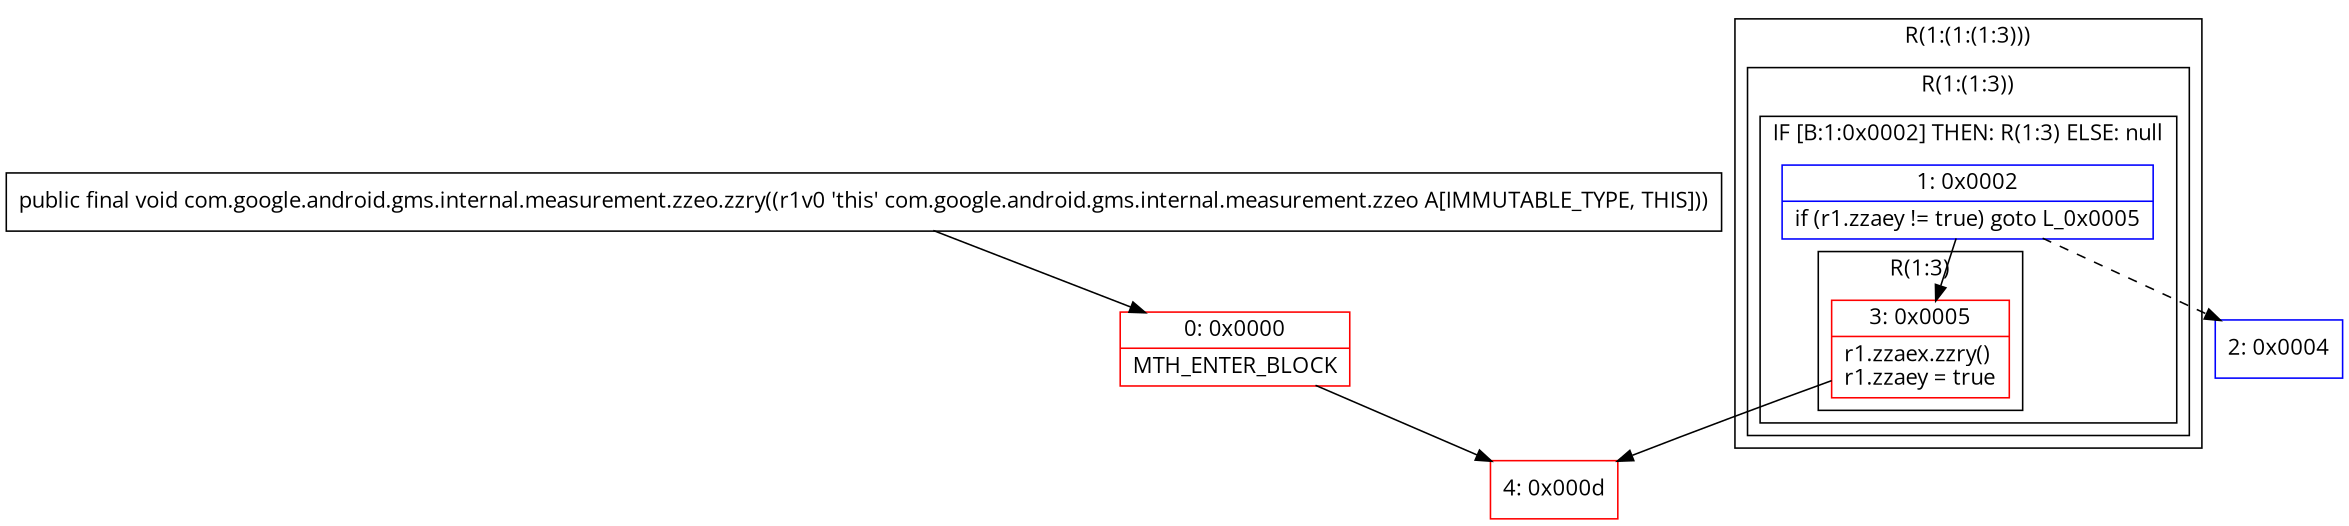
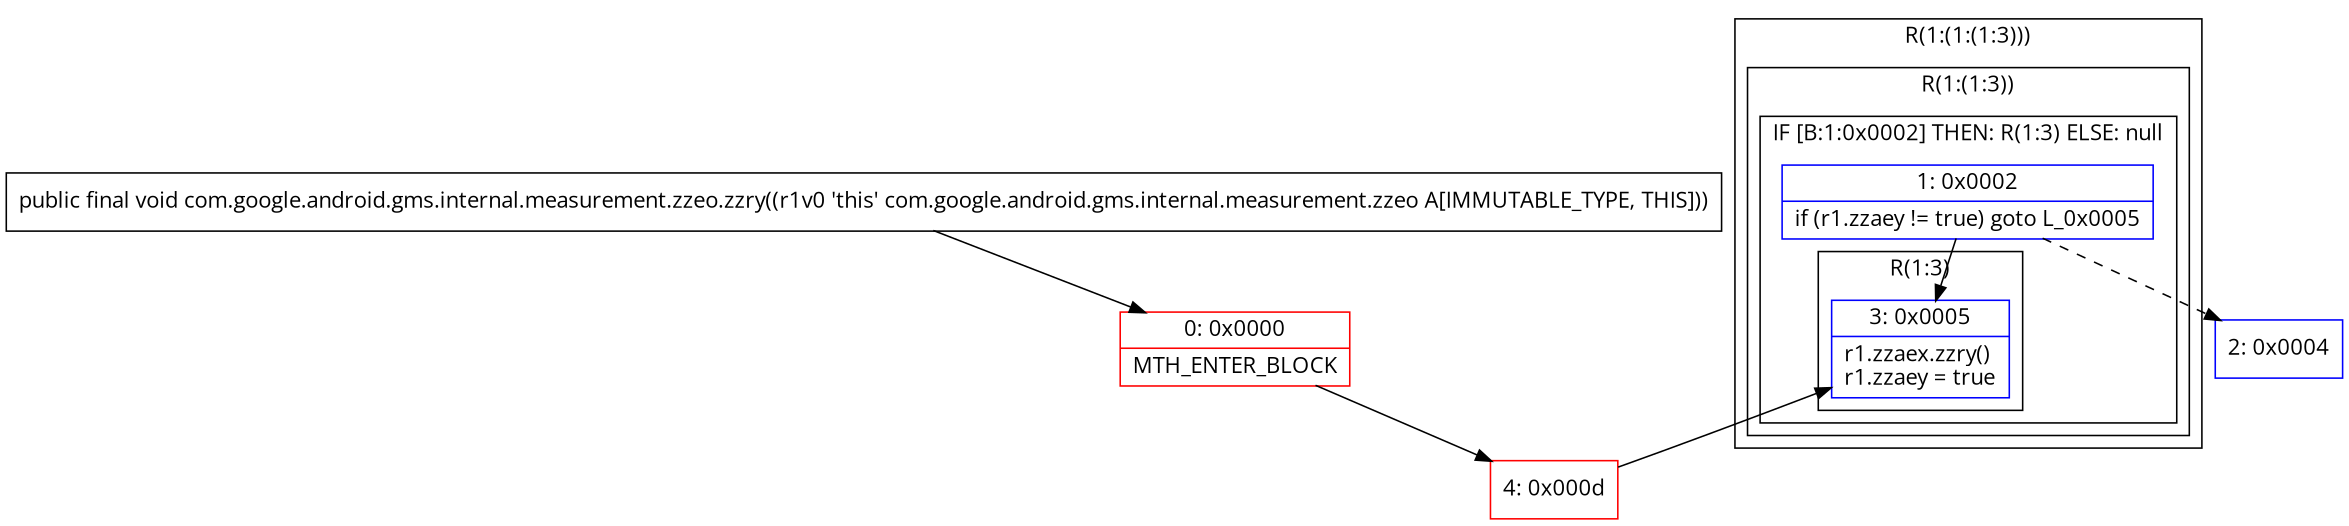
node "3: 0x0005": color red -> blue
edge "3: 0x0005" -> "4: 0x000d": reversed
